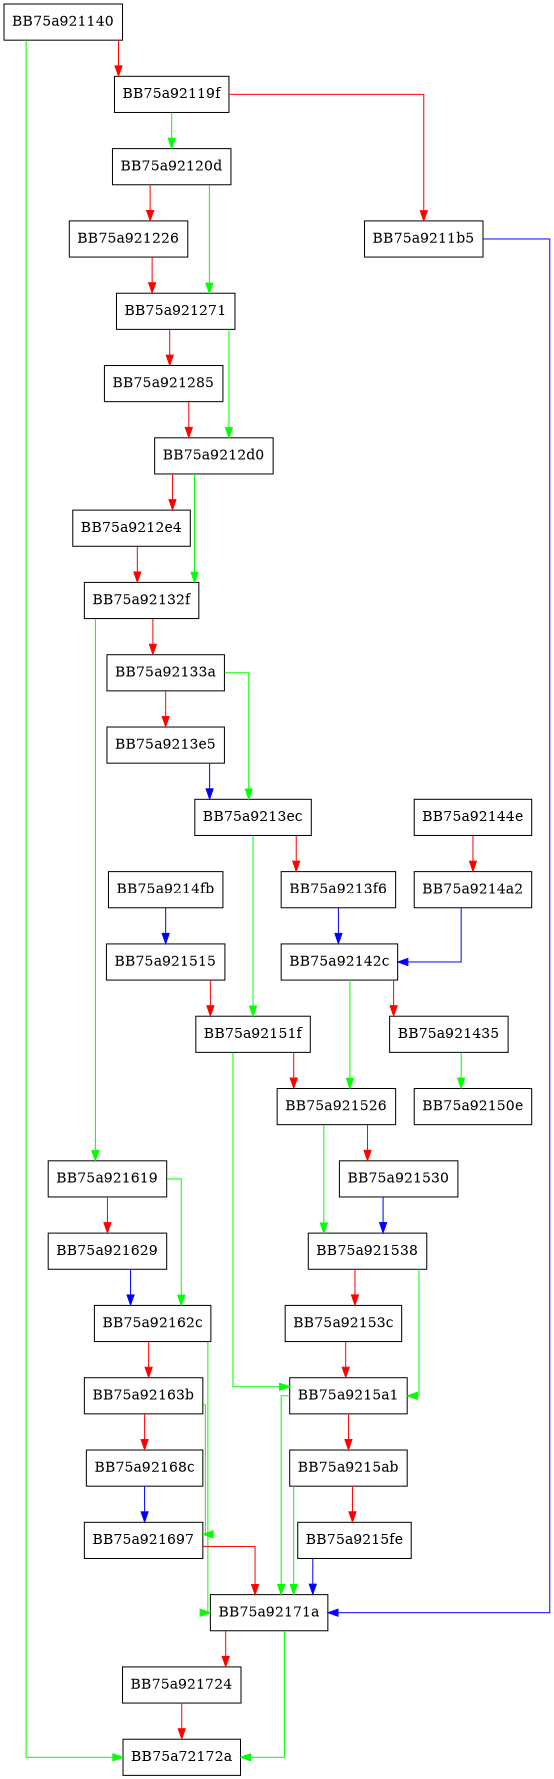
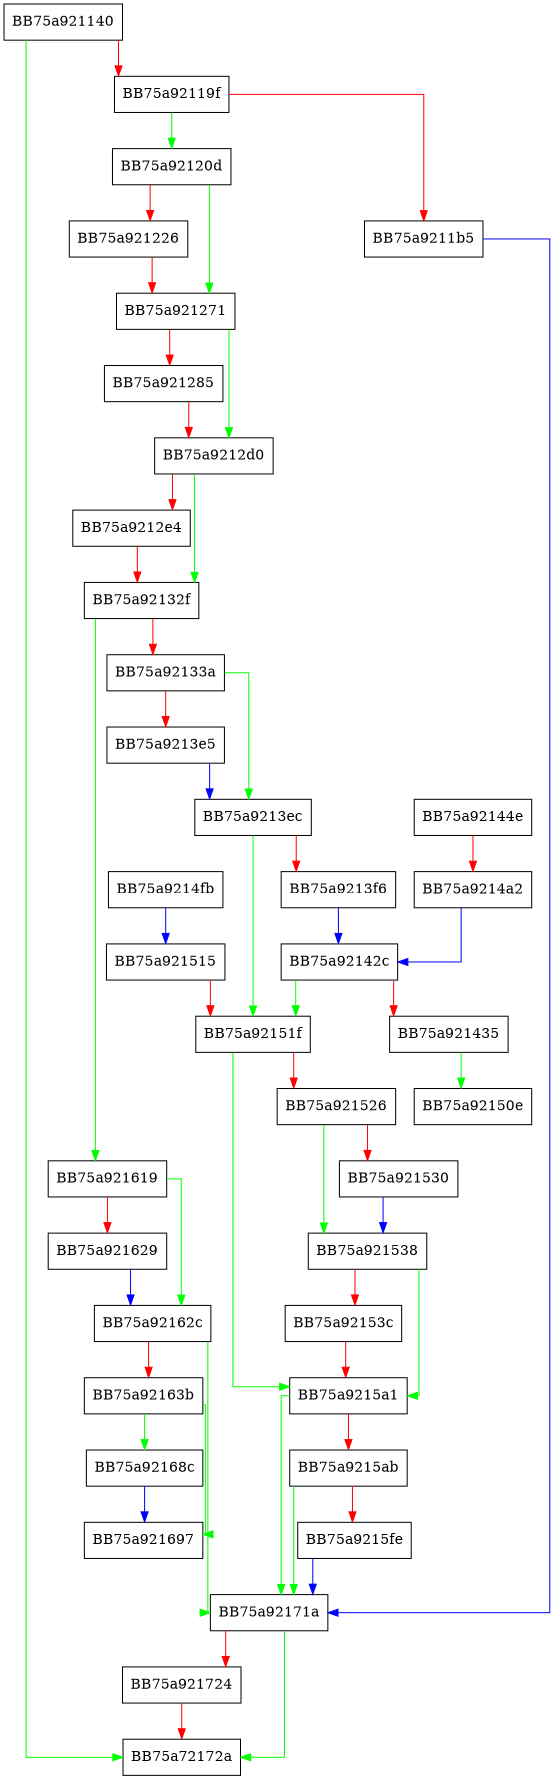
edge "BB75a92142c" -> "BB75a921526": now "BB75a92142c" -> "BB75a92151f"
edge "BB75a92163b" -> "BB75a92168c": color red -> green
edge "BB75a921697" -> "BB75a92171a": removed
